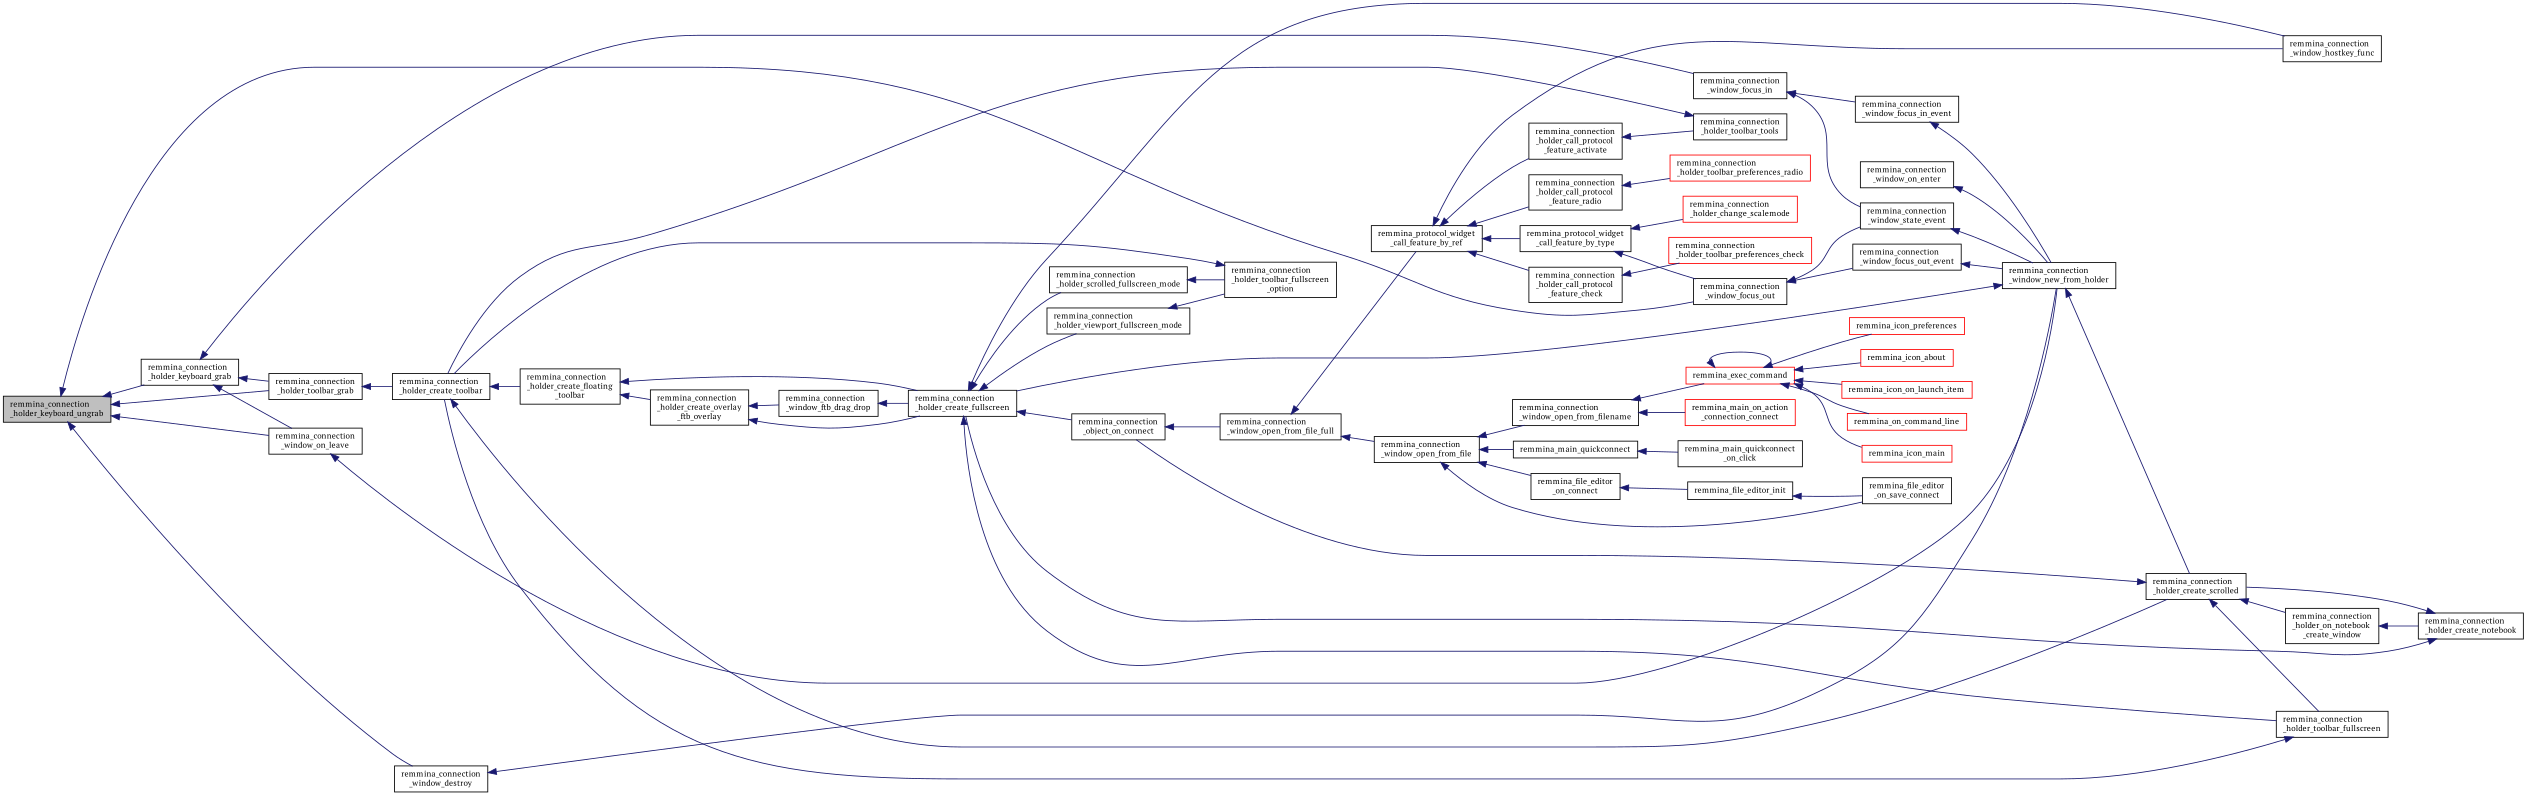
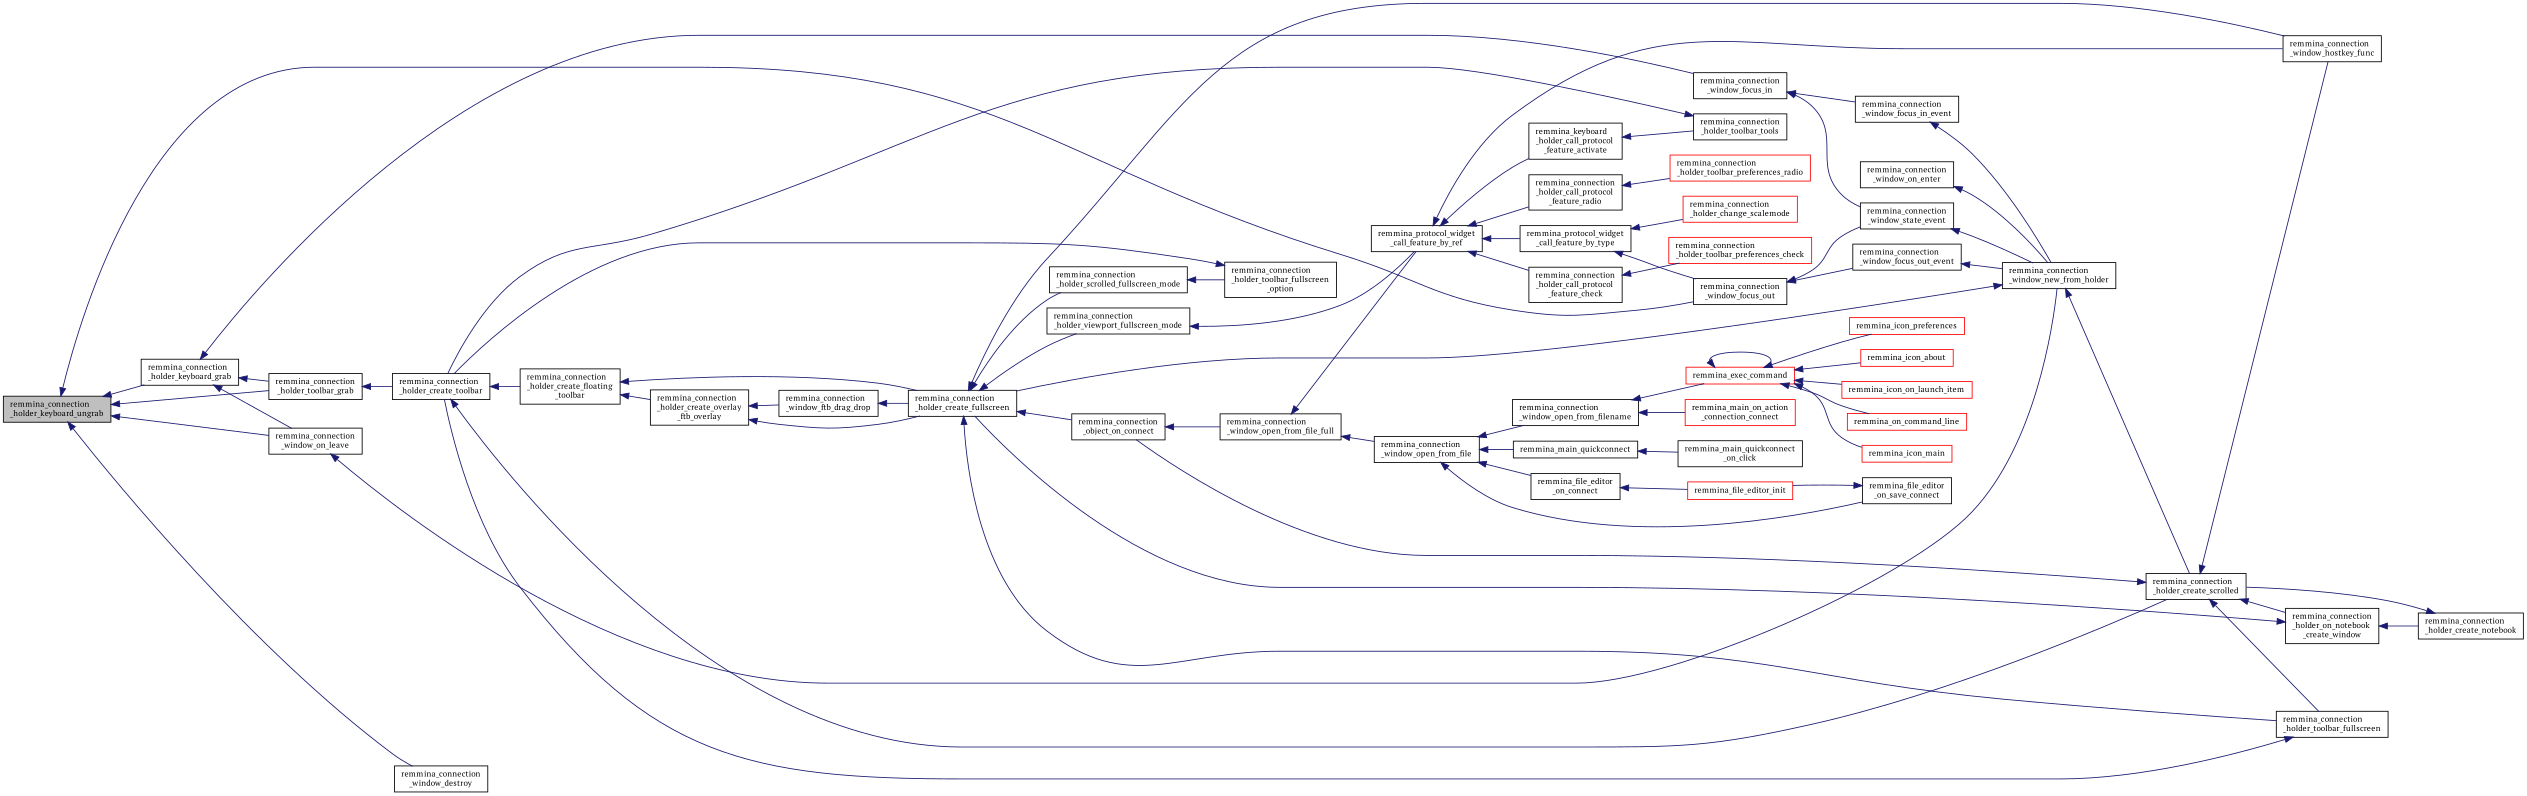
node "remmina_connection _holder_call_protocol _feature_activate": label "remmina_connection _holder_call_protocol _feature_activate" -> "remmina_keyboard _holder_call_protocol _feature_activate"
edge "remmina_connection _holder_toolbar_fullscreen _option" -> "remmina_connection _holder_viewport_fullscreen_mode": now "remmina_protocol_widget _call_feature_by_ref" -> "remmina_connection _holder_viewport_fullscreen_mode"
edge "remmina_connection _window_hostkey_func" -> "remmina_connection _holder_create_scrolled": added
node "remmina_file_editor_init": color black -> red
edge "remmina_file_editor _on_save_connect" -> "remmina_file_editor_init": reversed
edge "remmina_connection _holder_create_fullscreen" -> "remmina_connection _holder_create_notebook": now "remmina_connection _holder_create_fullscreen" -> "remmina_connection _holder_on_notebook _create_window"
edge "remmina_connection _window_new_from_holder" -> "remmina_connection _window_destroy": removed
